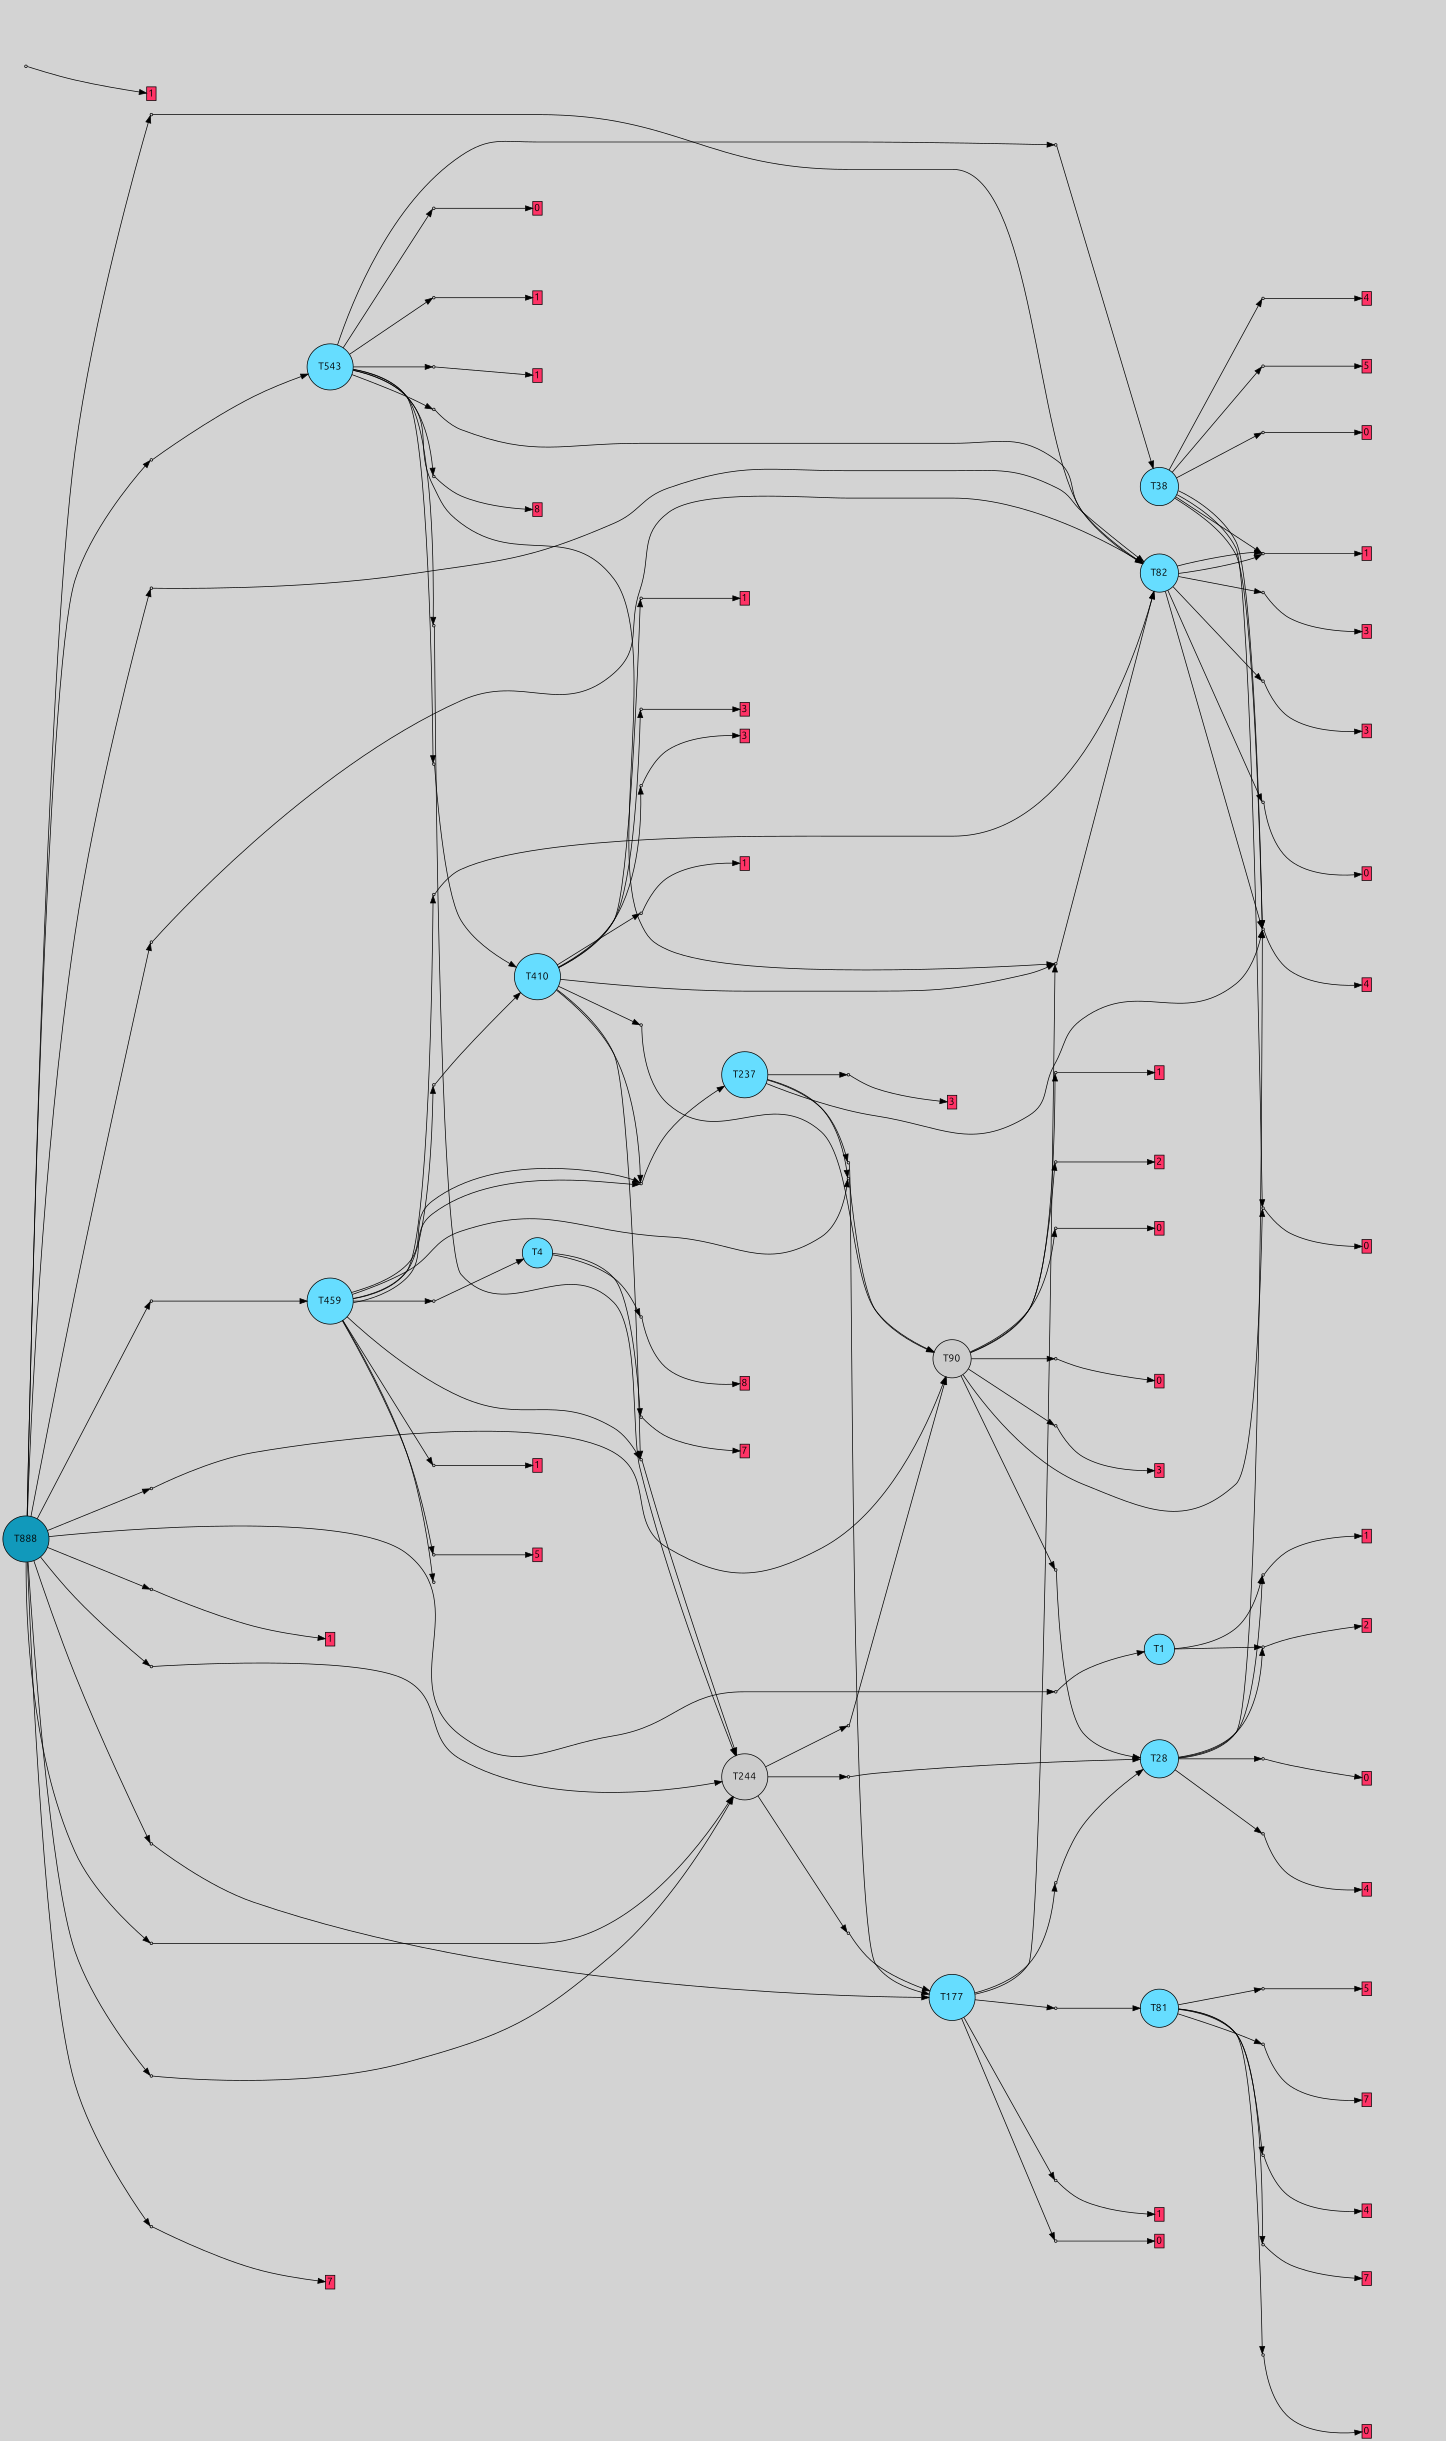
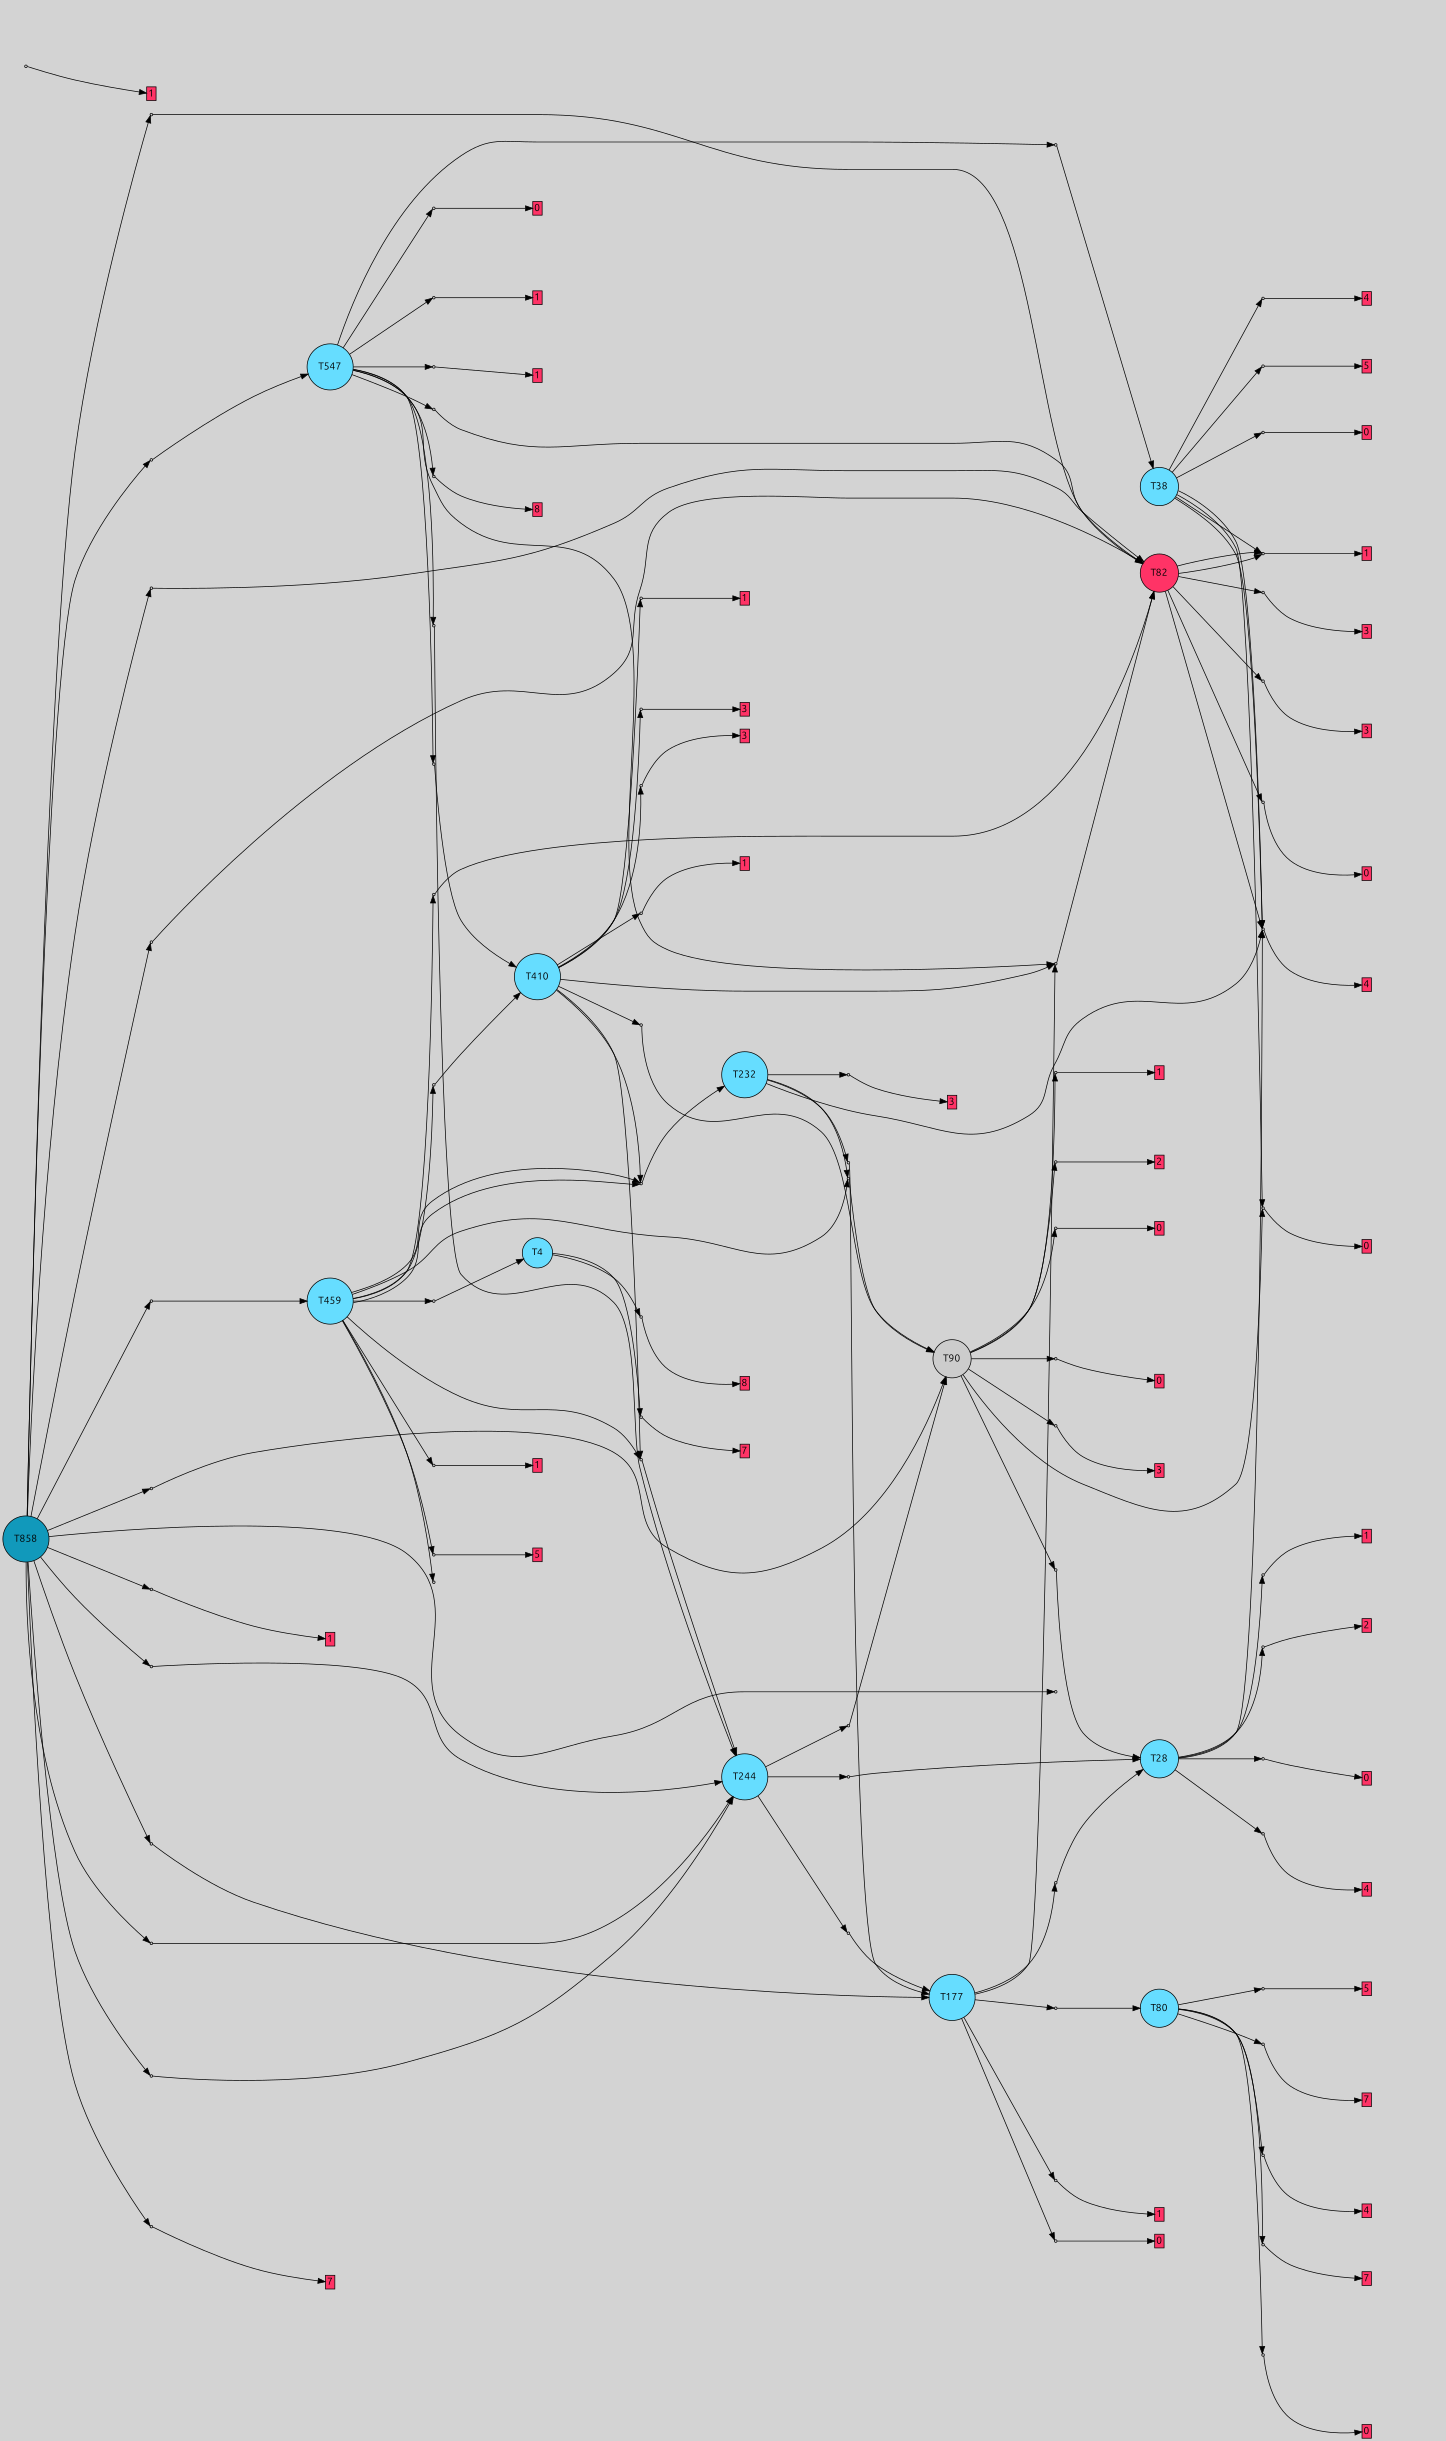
node "T543": label "T543" -> "T547"
node "T82": fillcolor #66ddff -> #ff3366
node "T237": label "T237" -> "T232"
node "T888": label "T888" -> "T858"
node "T1": removed
node "T244": fillcolor #cccccc -> #66ddff
node "T81": label "T81" -> "T80"
